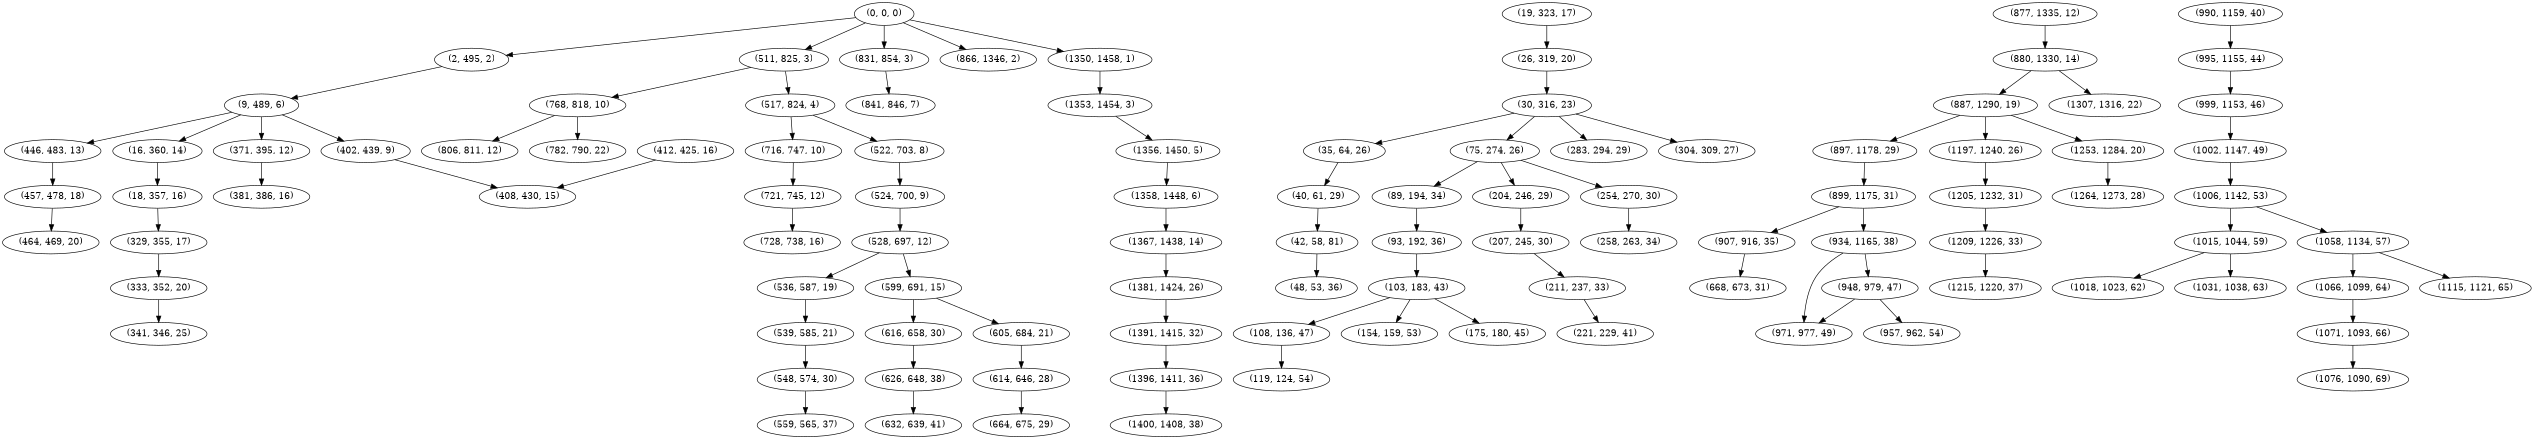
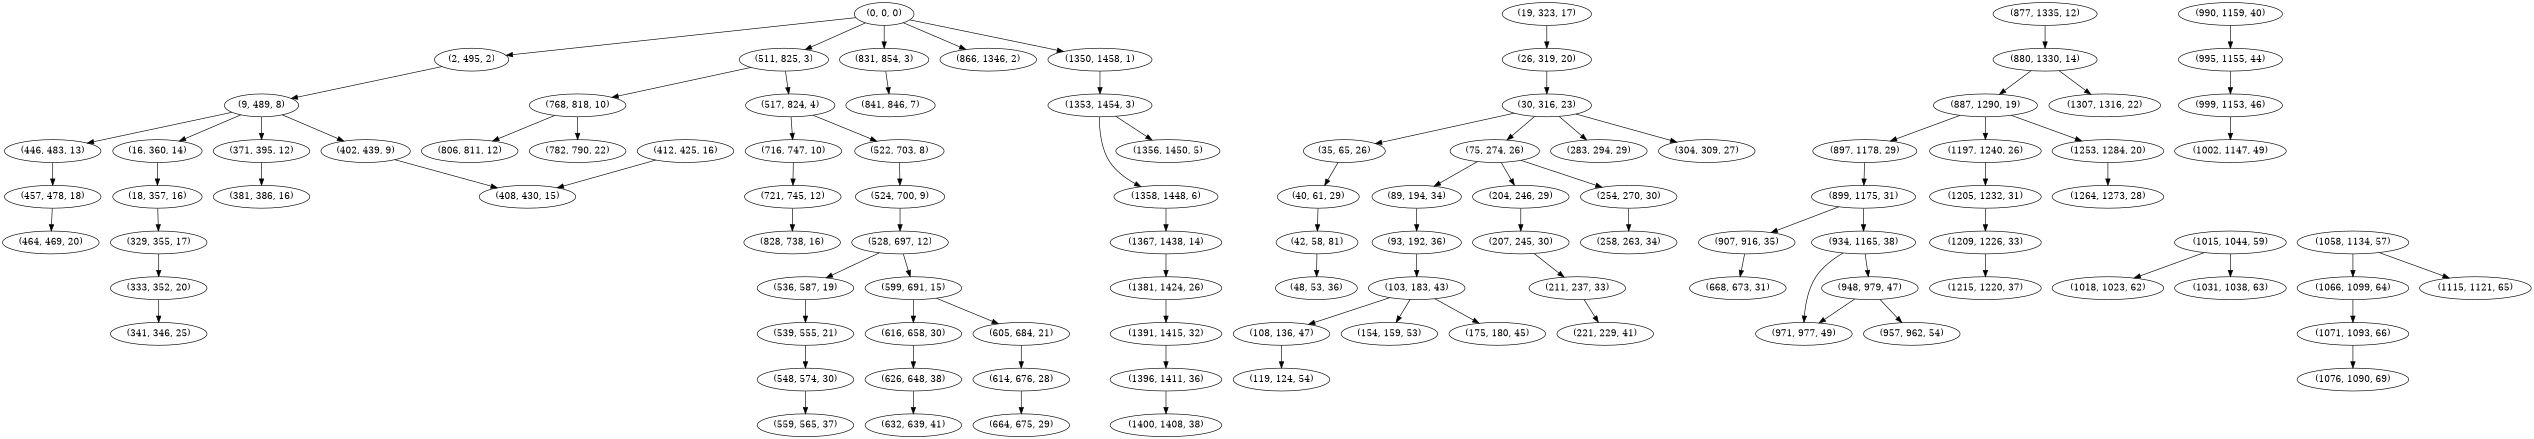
node "(9, 489, 6)": label "(9, 489, 6)" -> "(9, 489, 8)"
node "(35, 64, 26)": label "(35, 64, 26)" -> "(35, 65, 26)"
edge "(1356, 1450, 5)" -> "(1358, 1448, 6)": now "(1353, 1454, 3)" -> "(1358, 1448, 6)"
node "(1006, 1142, 53)": removed
node "(728, 738, 16)": label "(728, 738, 16)" -> "(828, 738, 16)"
node "(539, 585, 21)": label "(539, 585, 21)" -> "(539, 555, 21)"
node "(614, 646, 28)": label "(614, 646, 28)" -> "(614, 676, 28)"
